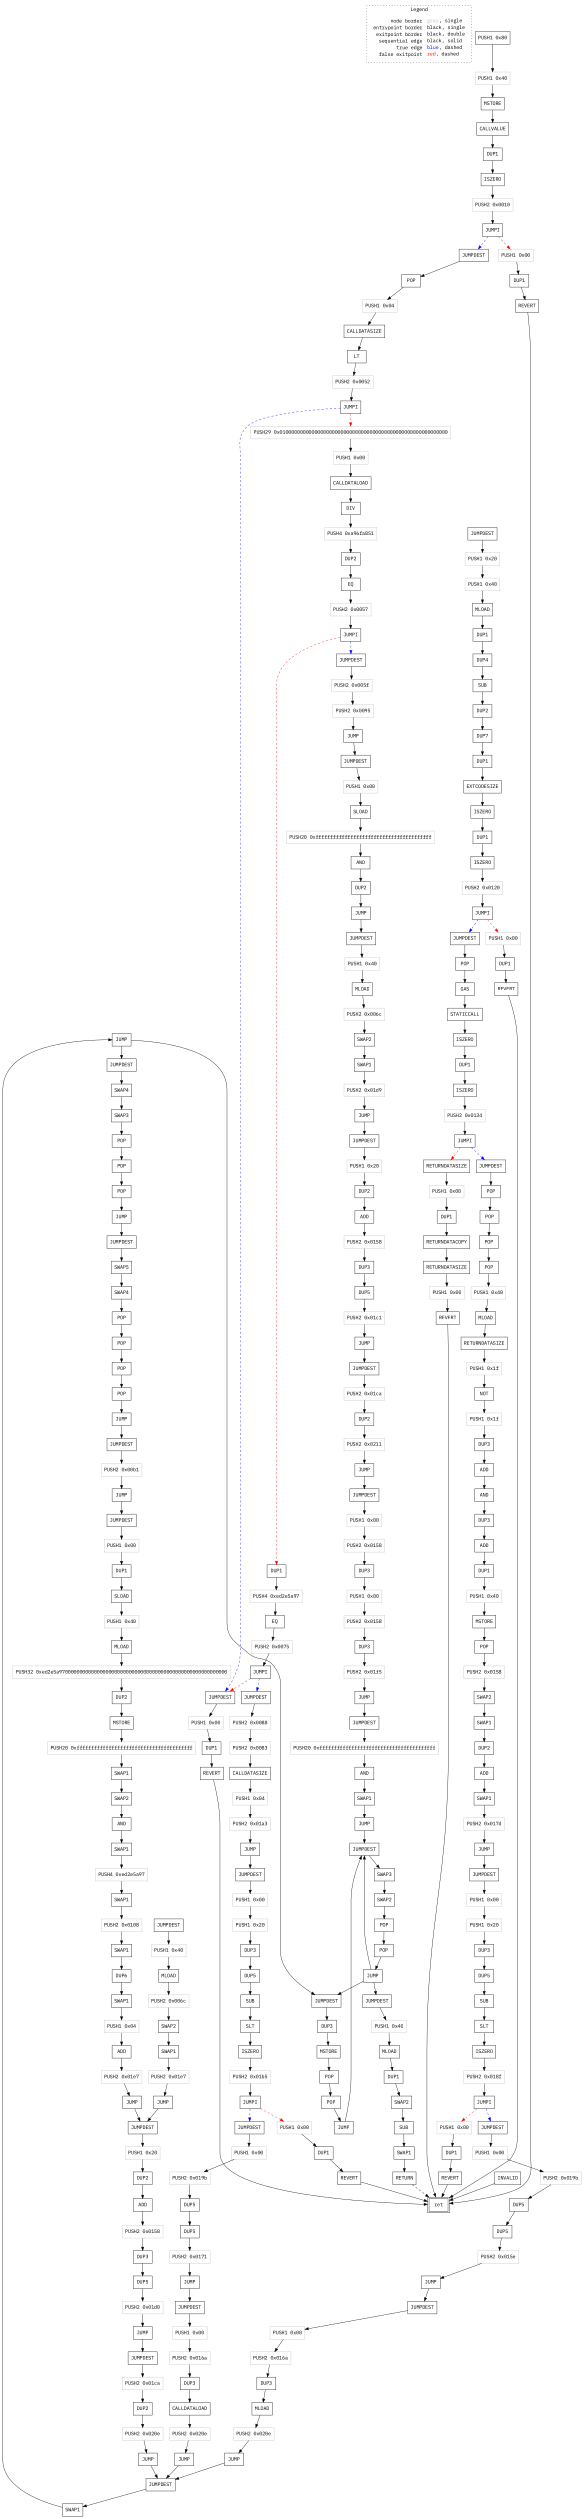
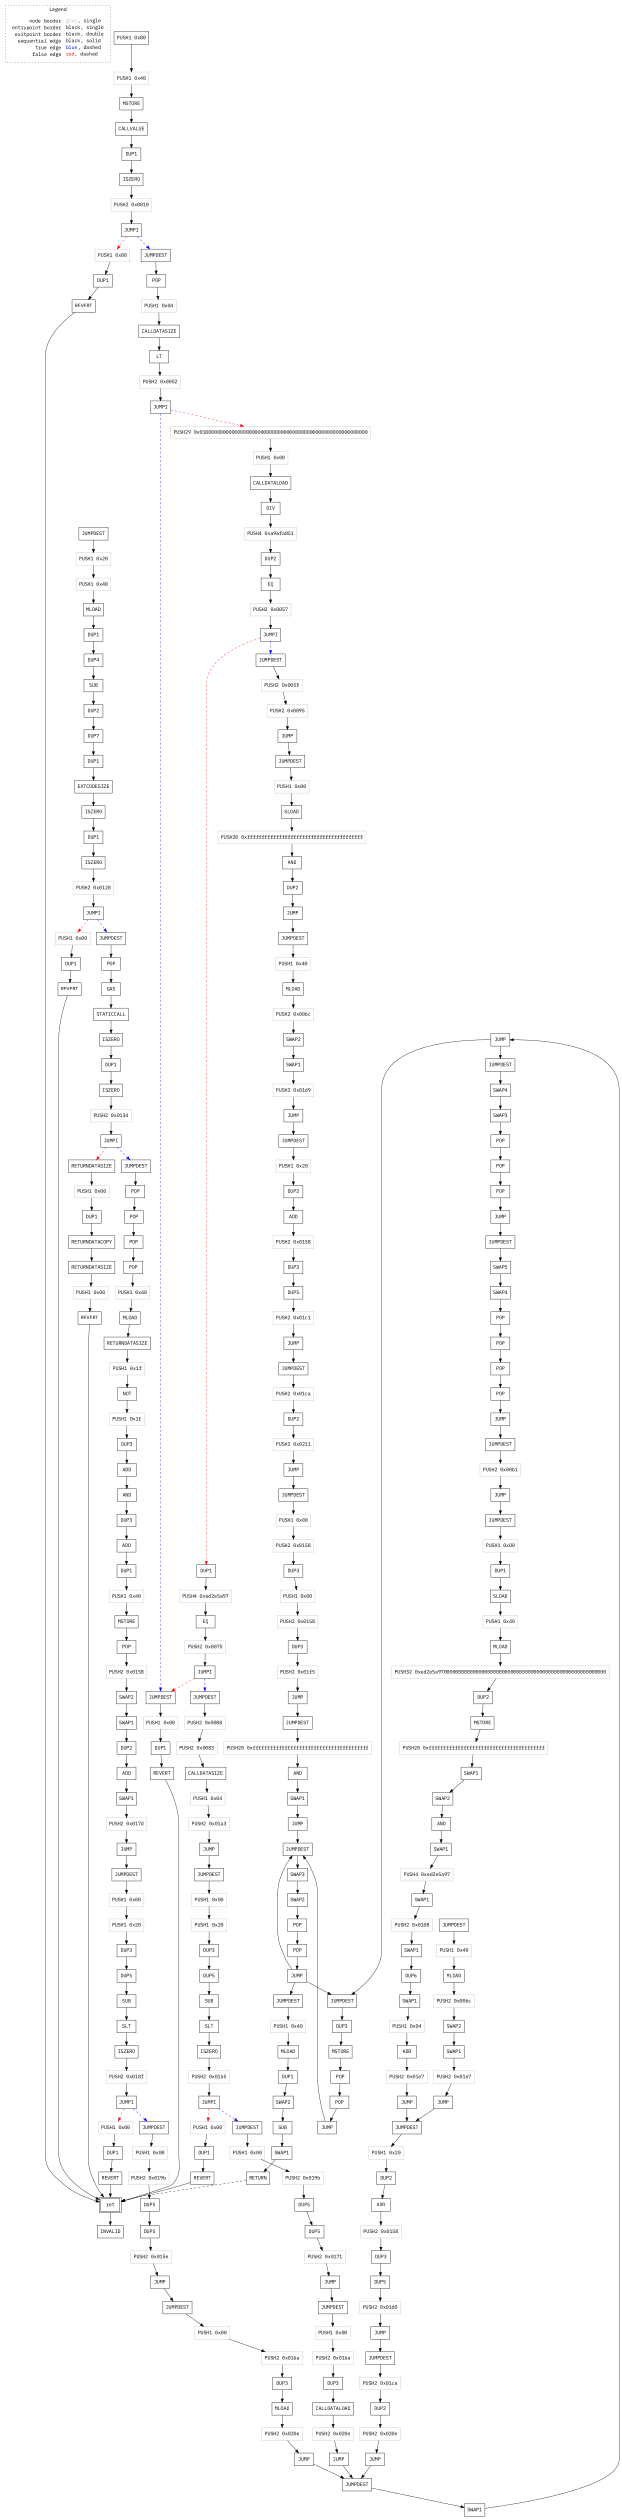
node "node border": text "false exitpoint" -> "false edge"
edge "INVALID" -> "ret": reversed
